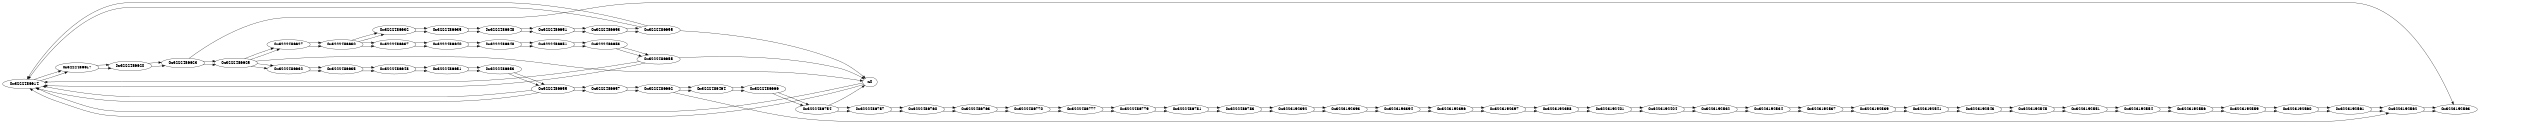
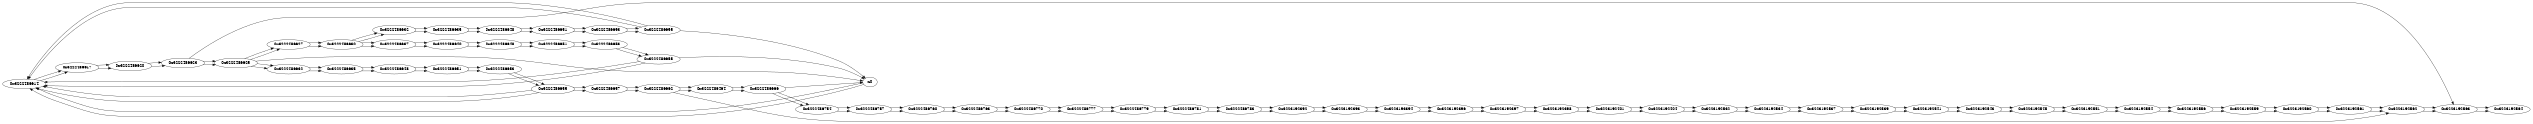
edge "0x3222486754" -> "n0": now "0x3222486666" -> "n0"
node "0x3223192564": added
